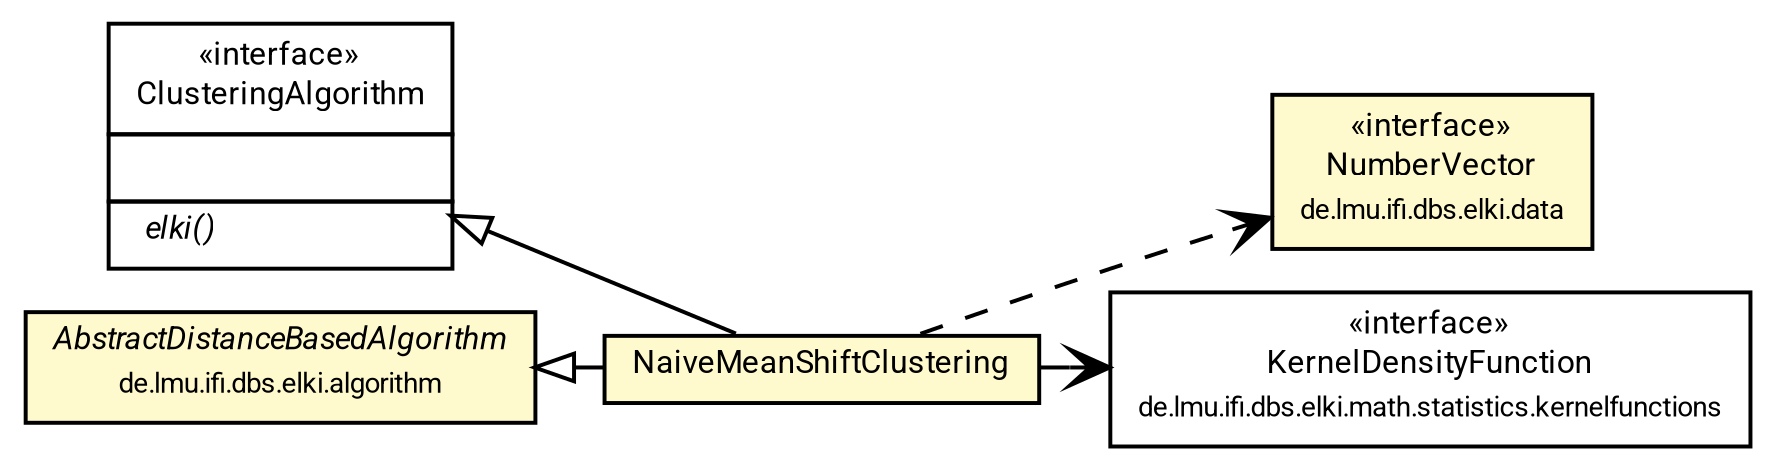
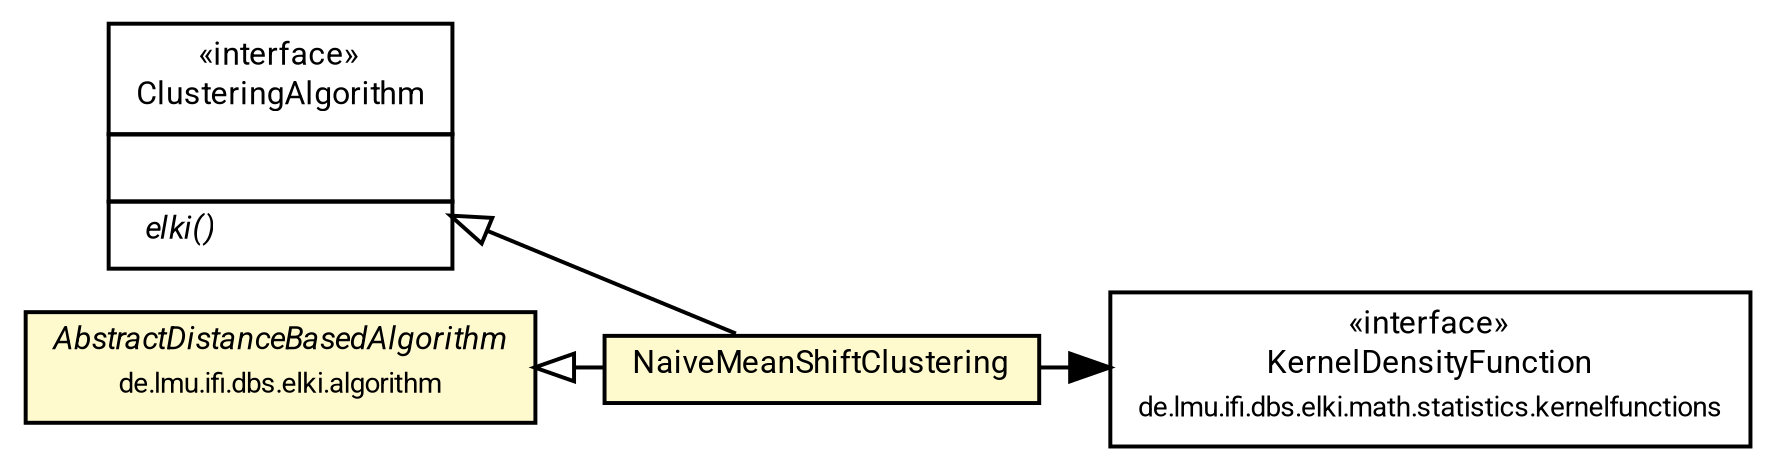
node "NumberVector": removed
edge "NaiveMeanShiftClustering" -> "KernelDensityFunction": arrowhead open -> normal
